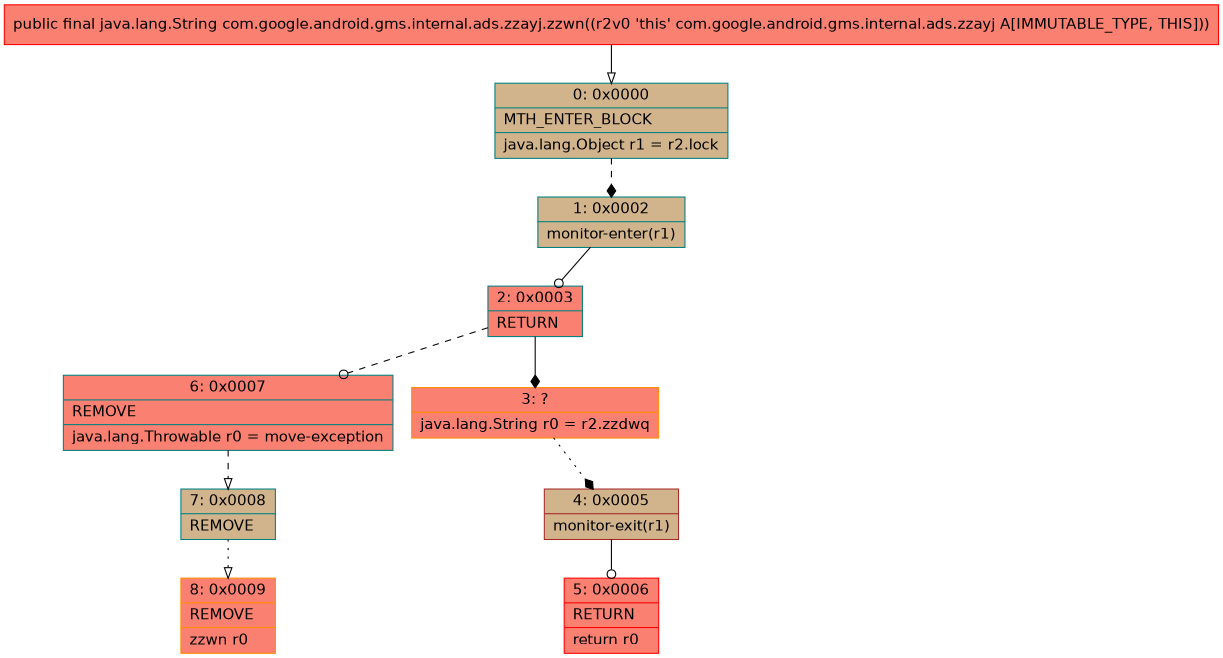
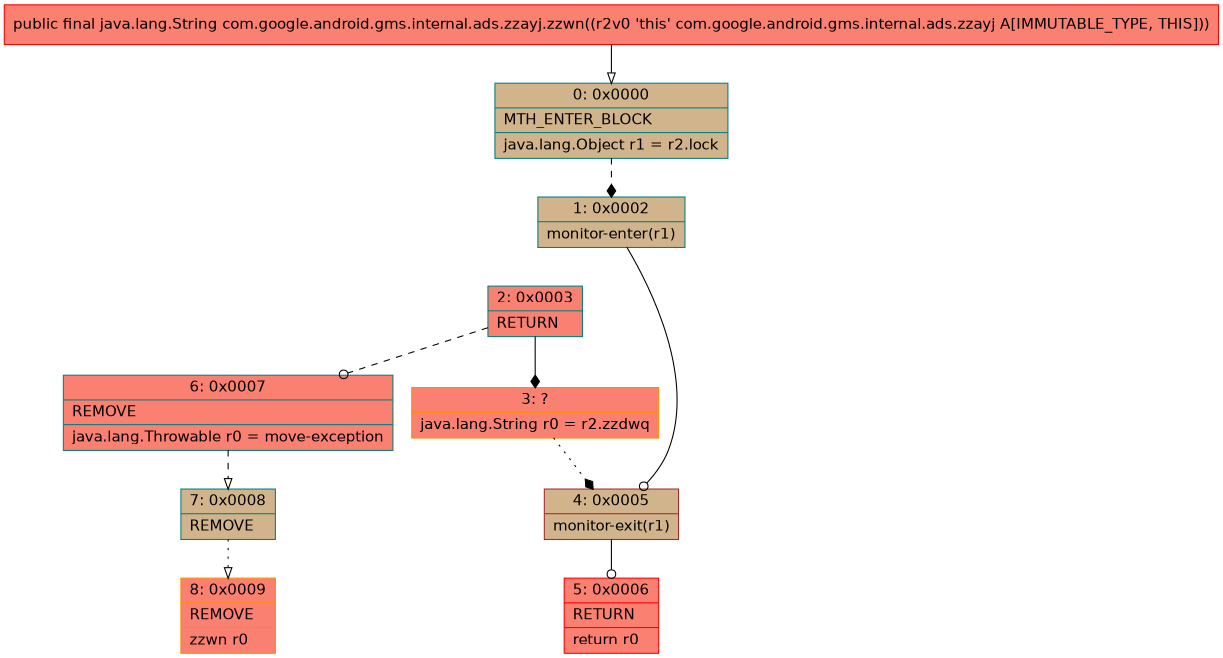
edge "1: 0x0002" -> "2: 0x0003": now "1: 0x0002" -> "4: 0x0005"
